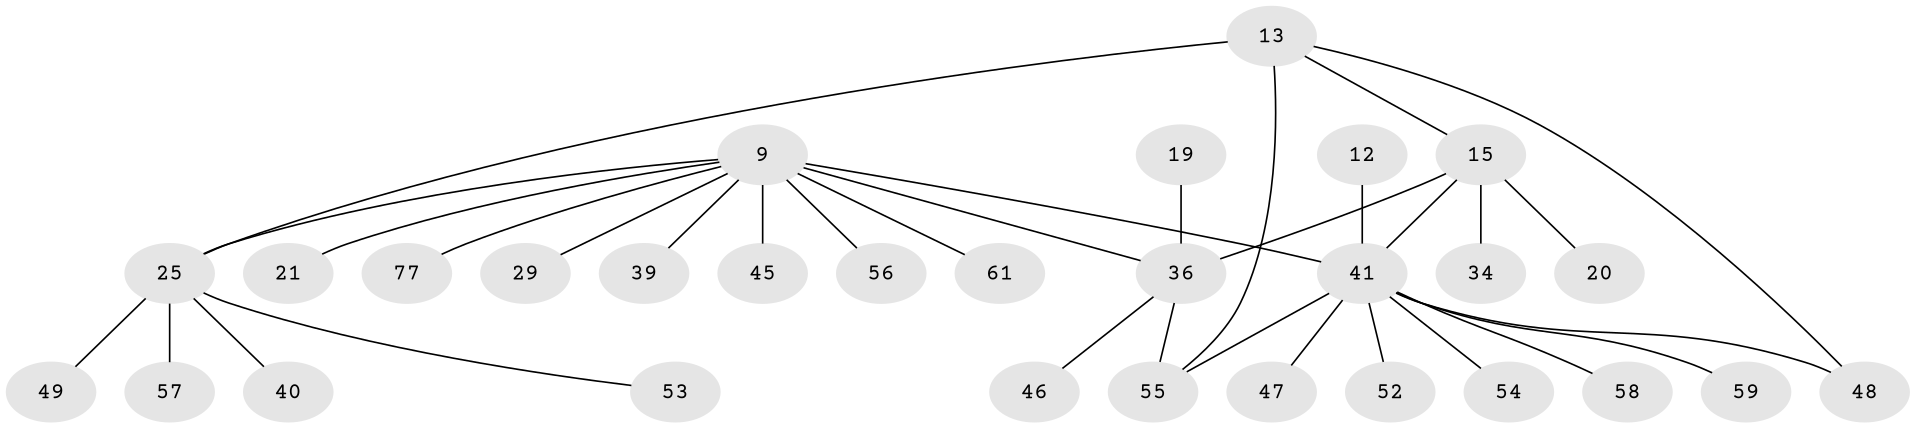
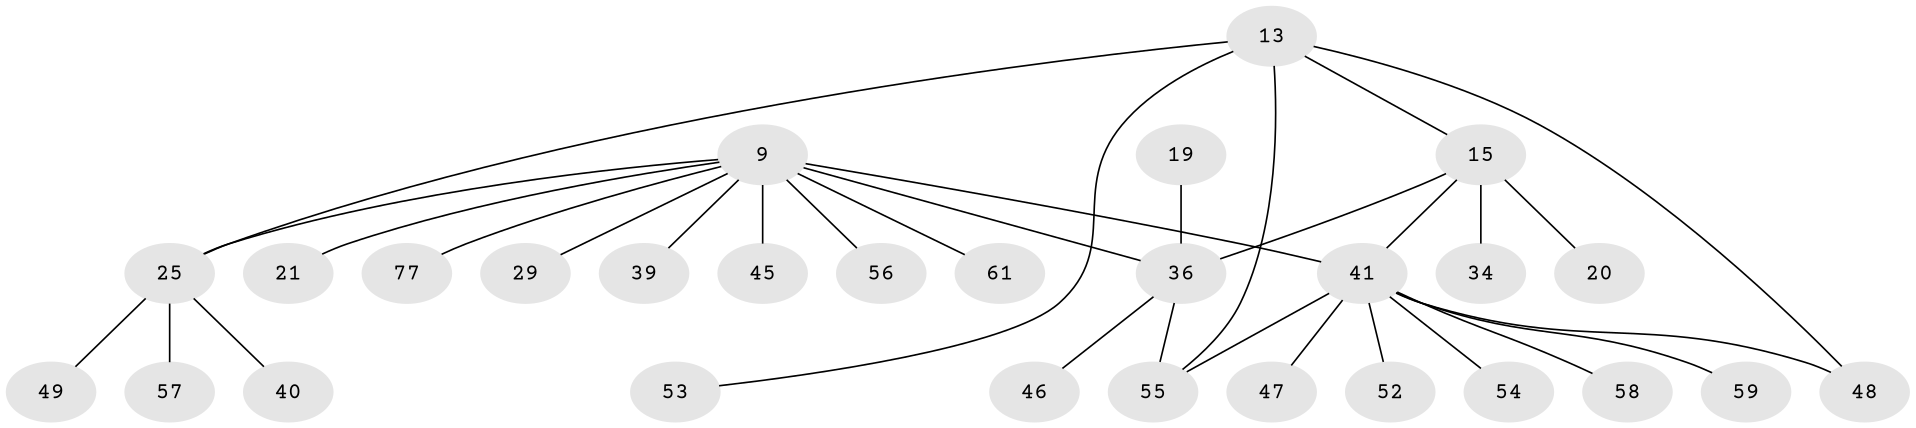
node "12": removed
edge "25" -- "53": now "13" -- "53"
